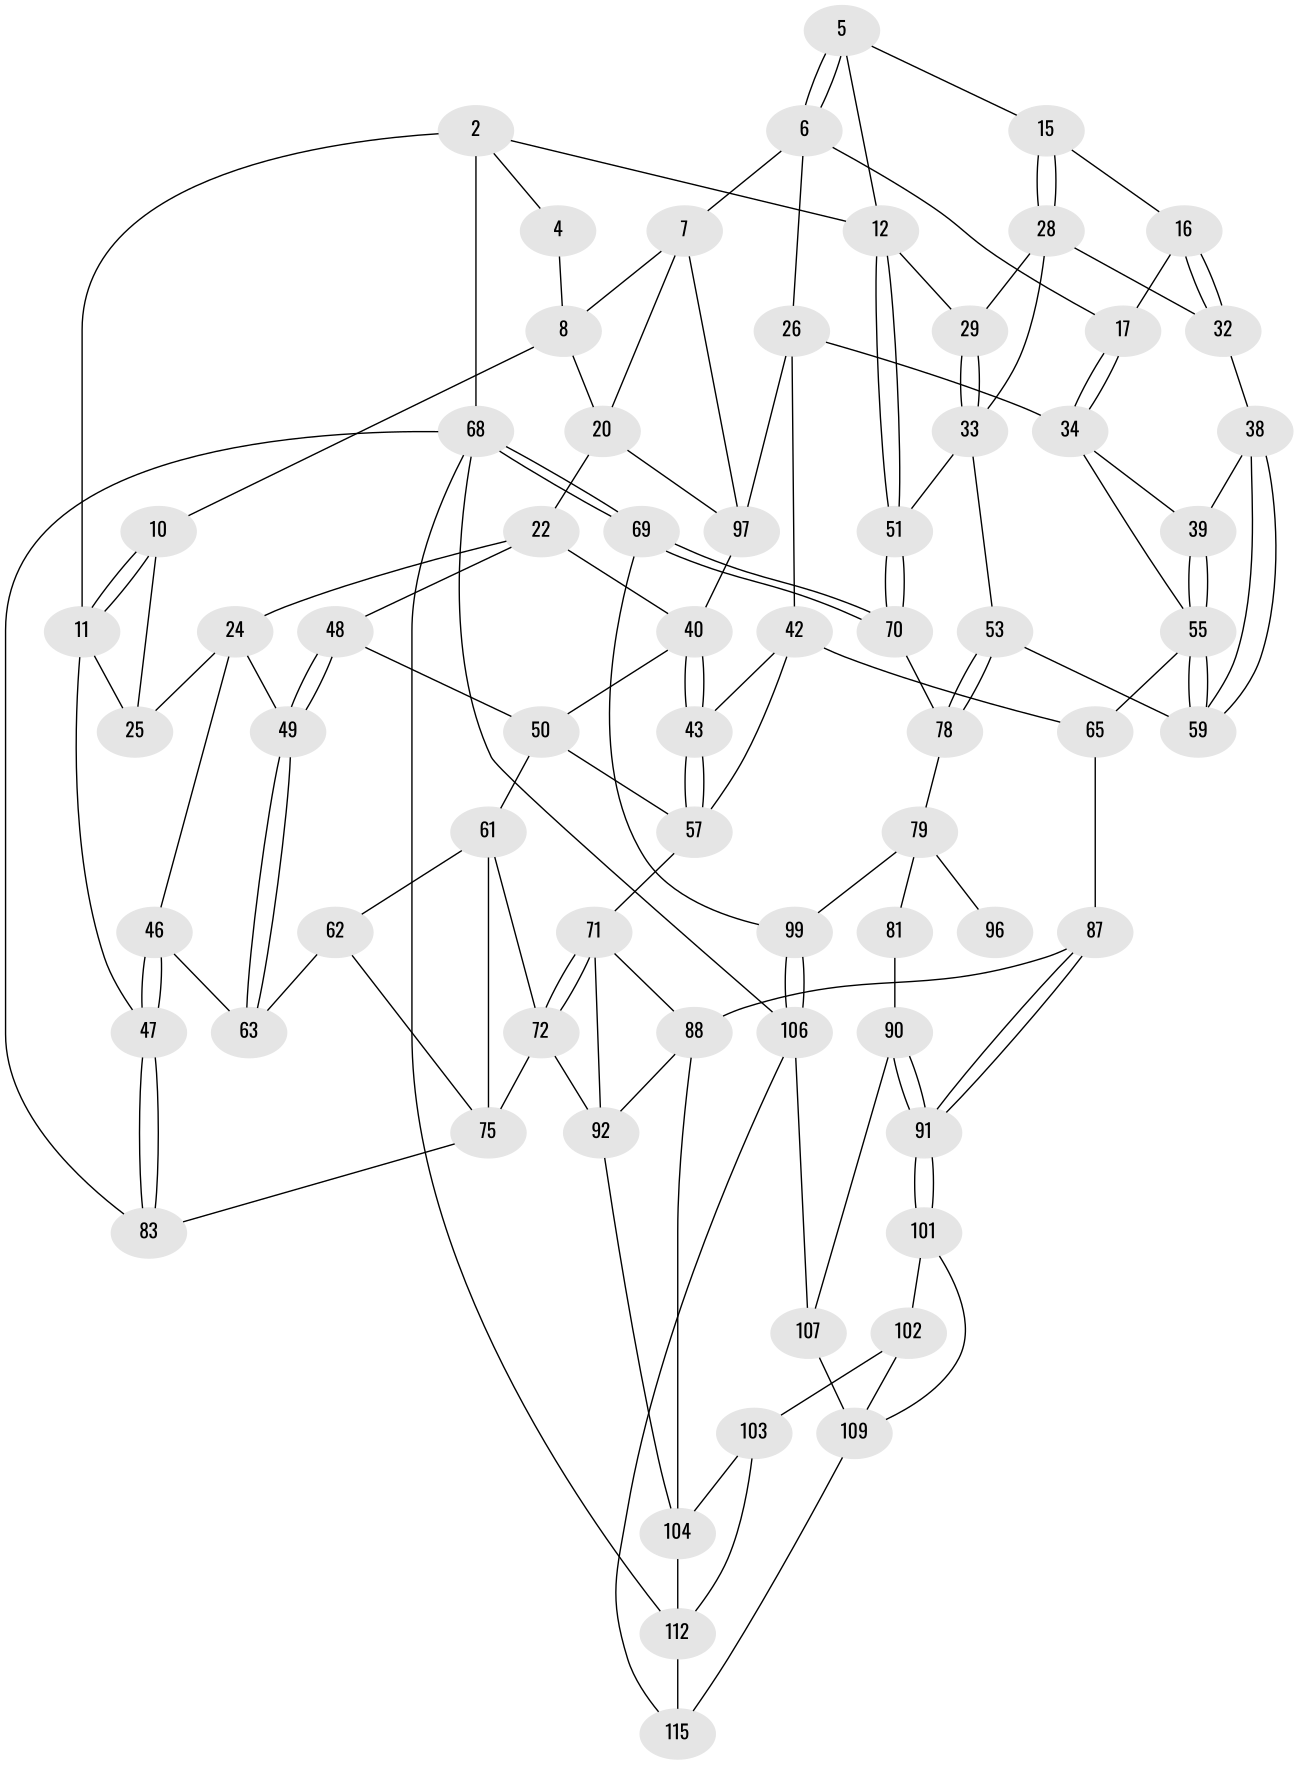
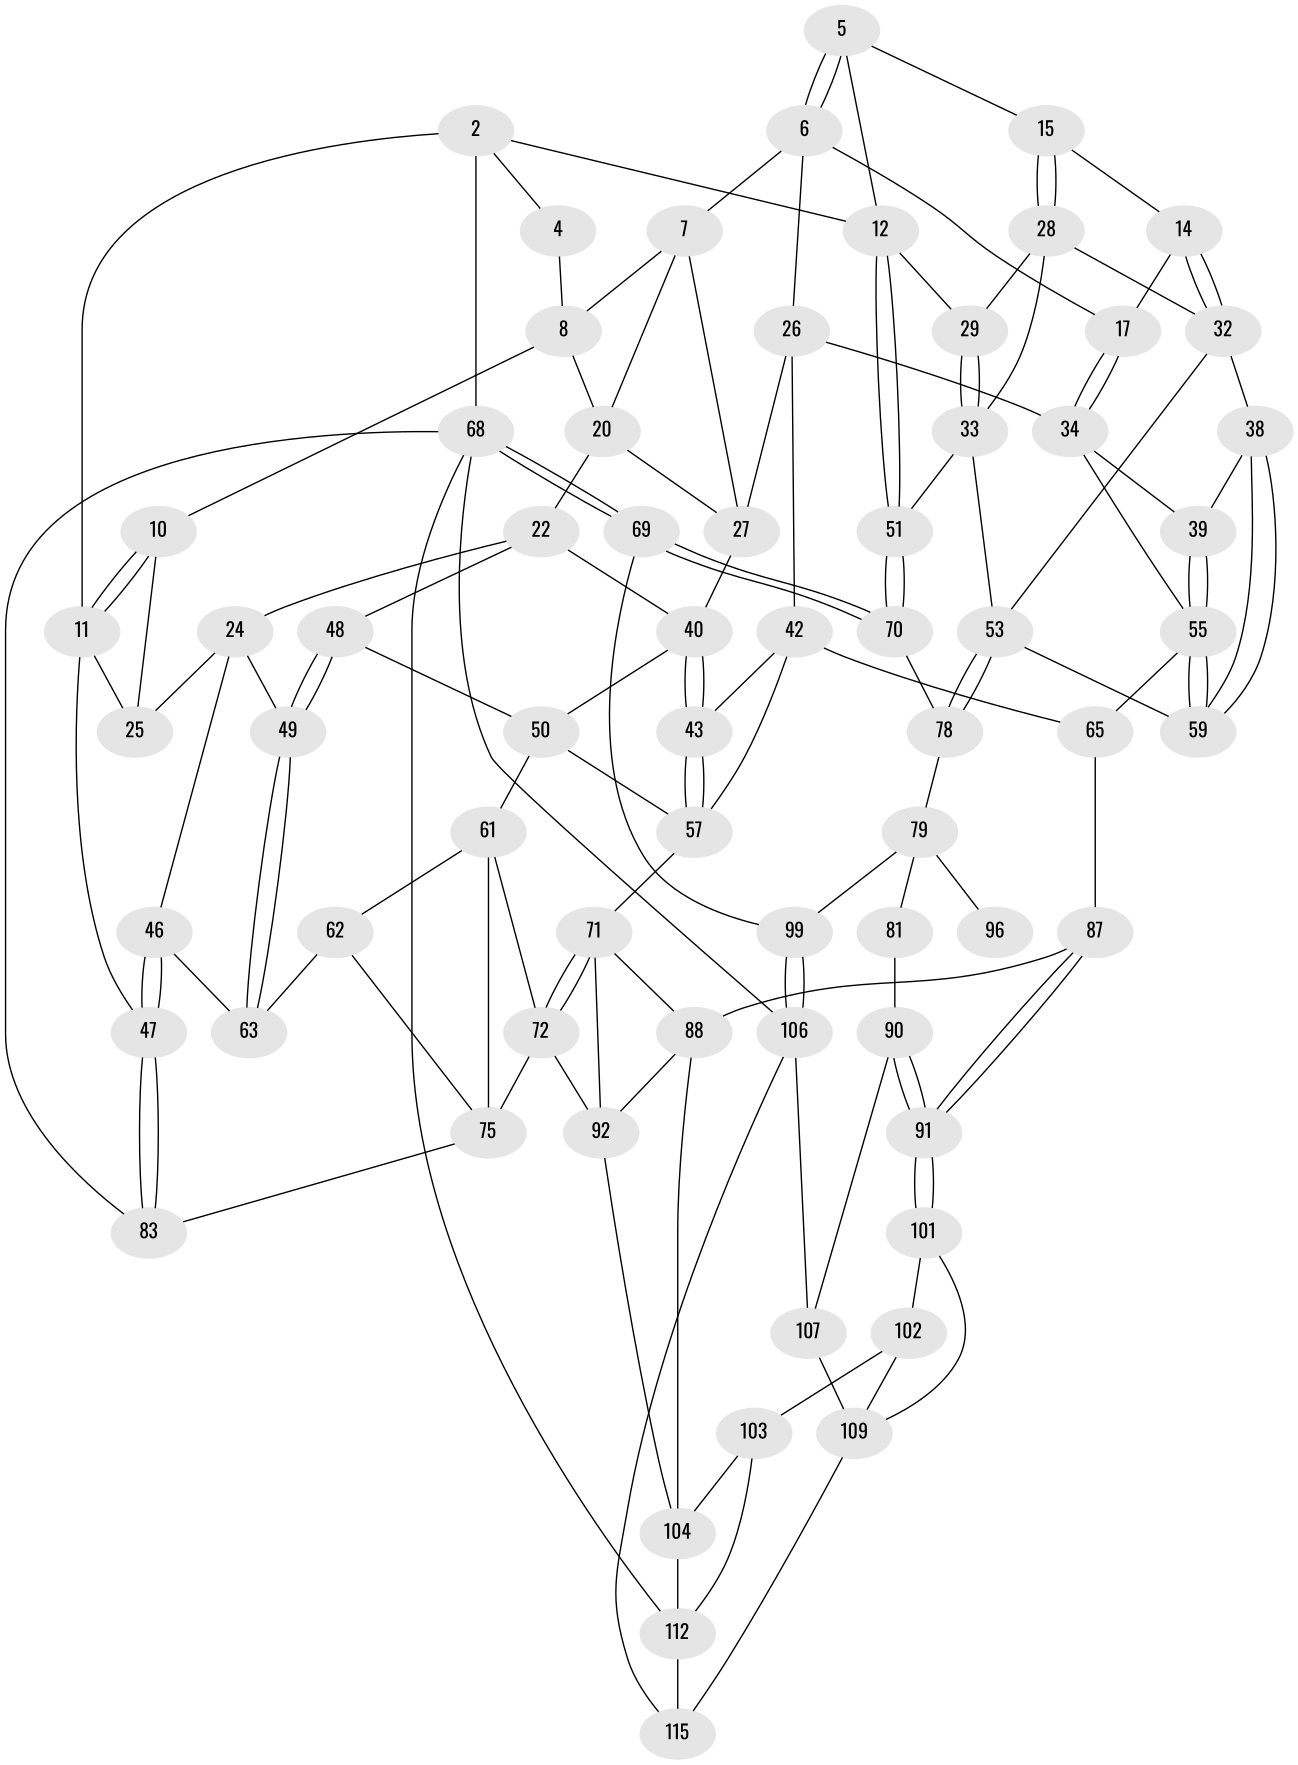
node "16": label "16" -> "14"
edge "32" -- "53": added
node "97": label "97" -> "27"
